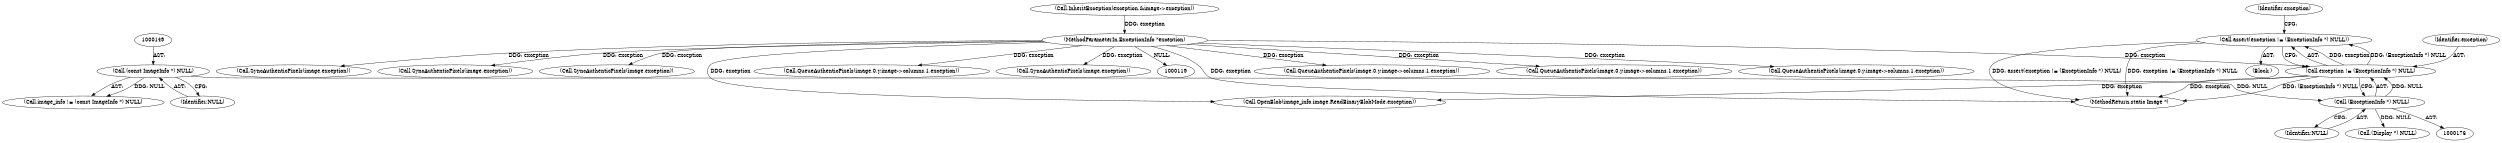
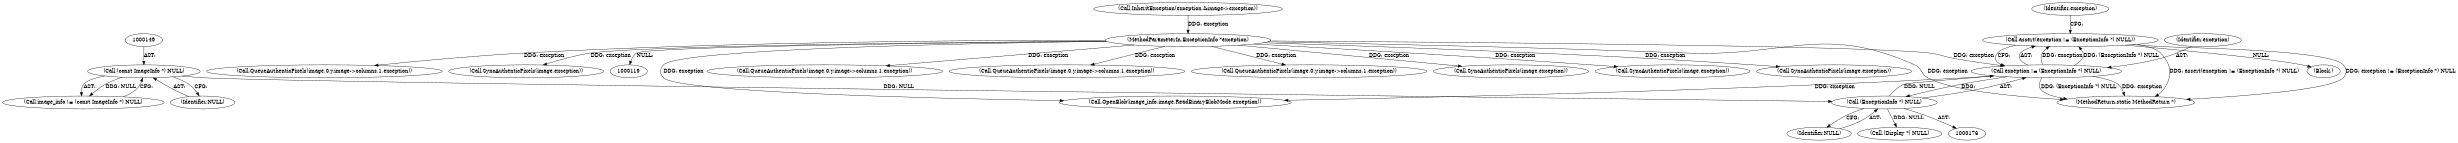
edge "(Call,assert(exception != (ExceptionInfo *) NULL))" -> "(Block,)": label "AST: " -> "NULL: "
edge "(Call,exception != (ExceptionInfo *) NULL)" -> "(Call,(ExceptionInfo *) NULL)": label "CFG: " -> "DDG: "
edge "(Call,image_info != (const ImageInfo *) NULL)" -> "(Call,(const ImageInfo *) NULL)": added, label "CFG:"
node "(MethodReturn,static Image *)": label "(MethodReturn,static Image *)" -> "(MethodReturn,static MethodReturn *)"
